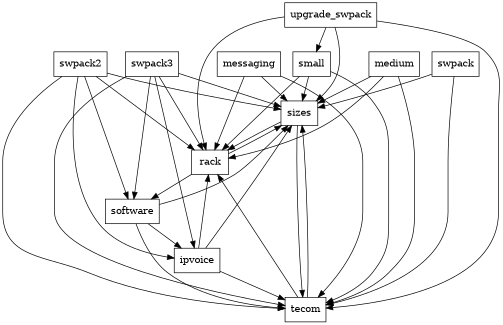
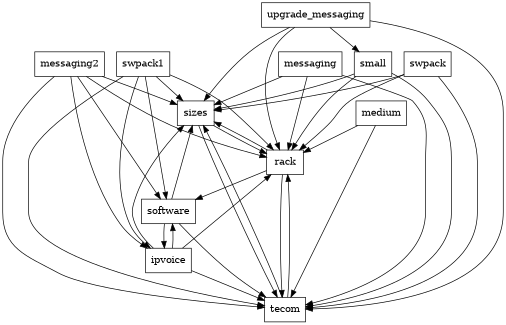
node "upgrade_swpack": label "upgrade_swpack" -> "upgrade_messaging"
node "swpack2": label "swpack2" -> "messaging2"
node "swpack3": label "swpack3" -> "swpack1"
edge "medium" -> "sizes": removed
edge "swpack" -> "rack": added
edge "rack" -> "tecom": added
edge "ipvoice" -> "software": added
